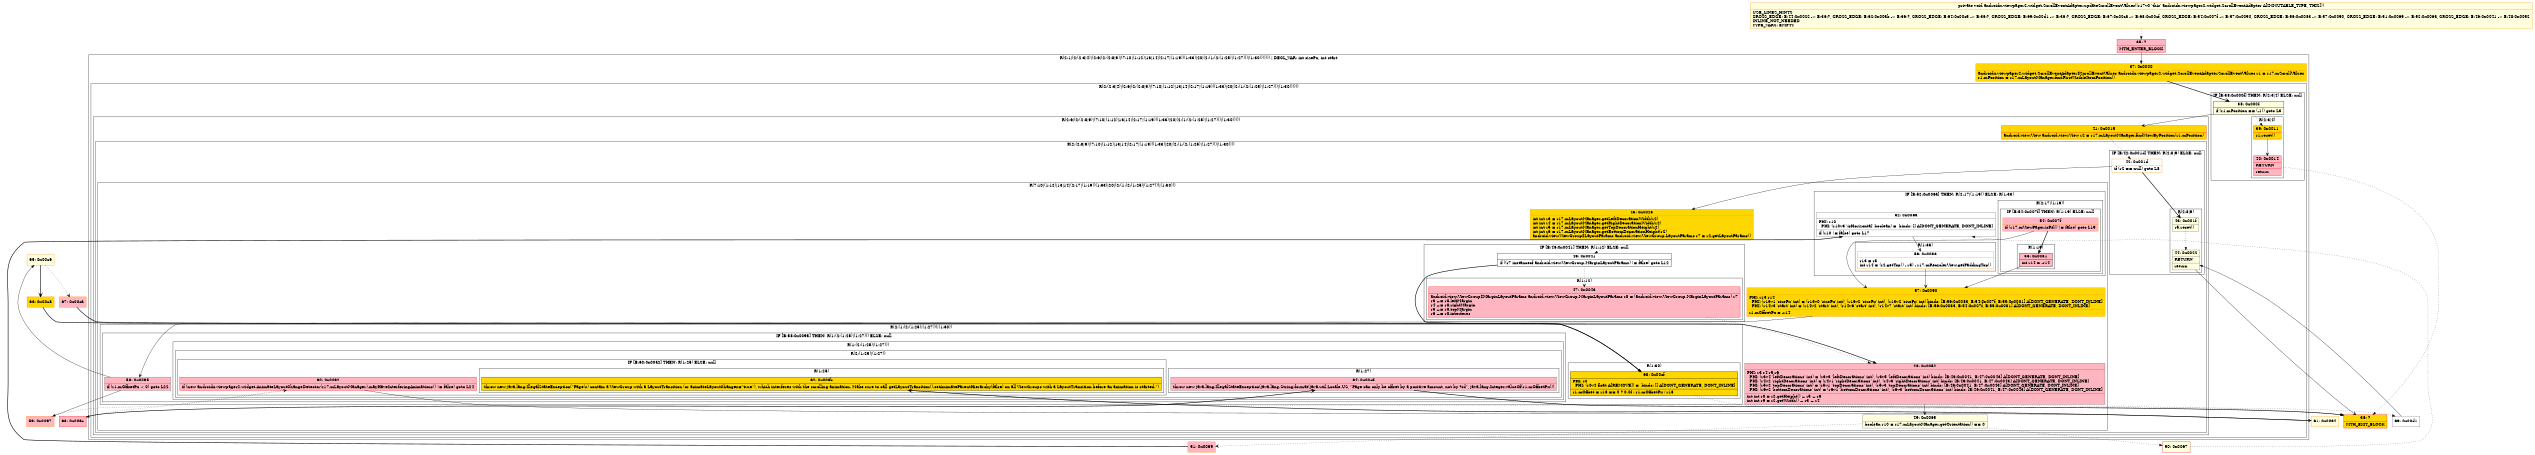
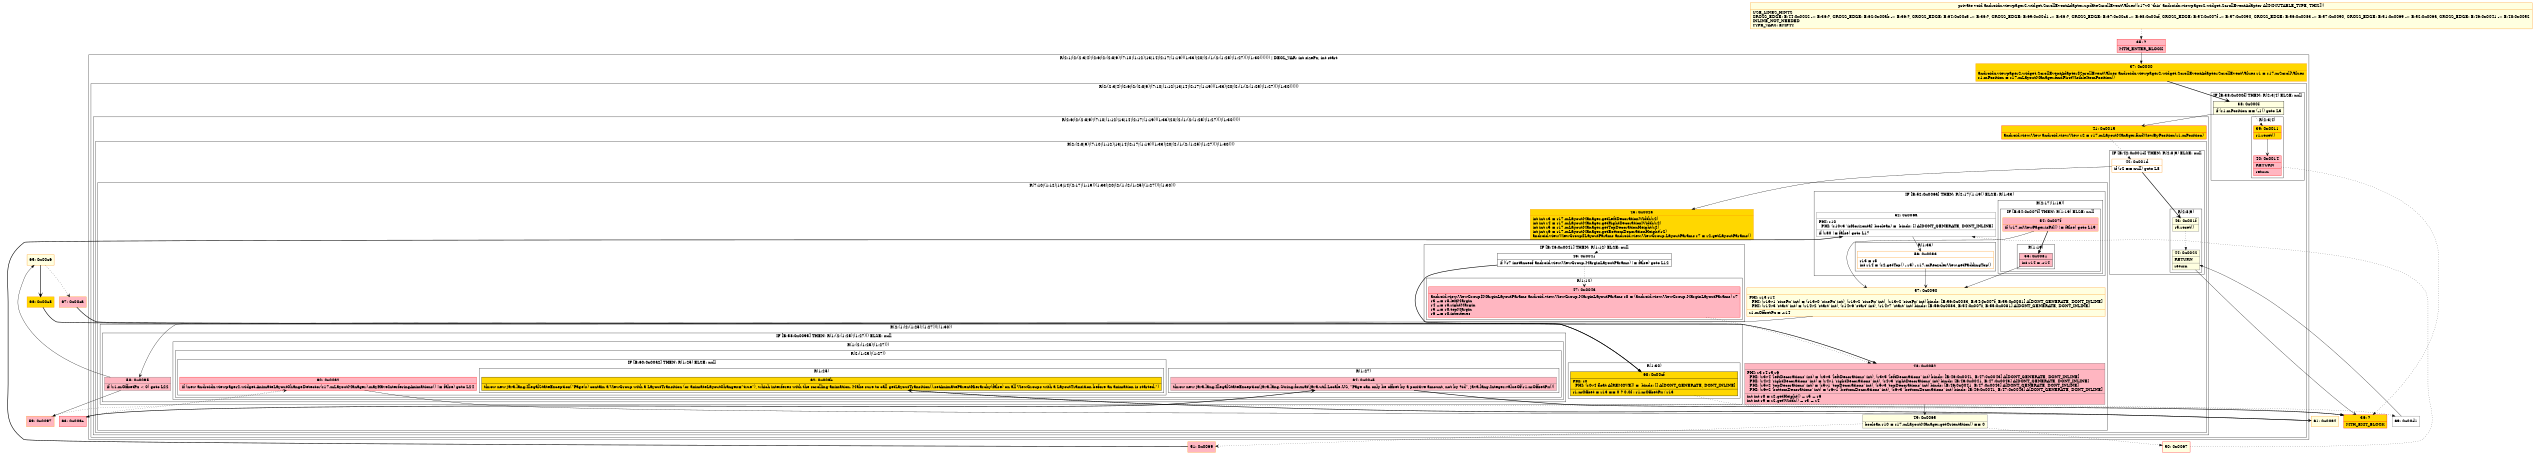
node "52: 0x006a": text "if (r10 != false) goto L17" -> "if (r80 != false) goto L17"
node "57: 0x0090": fillcolor gold -> lightyellow
